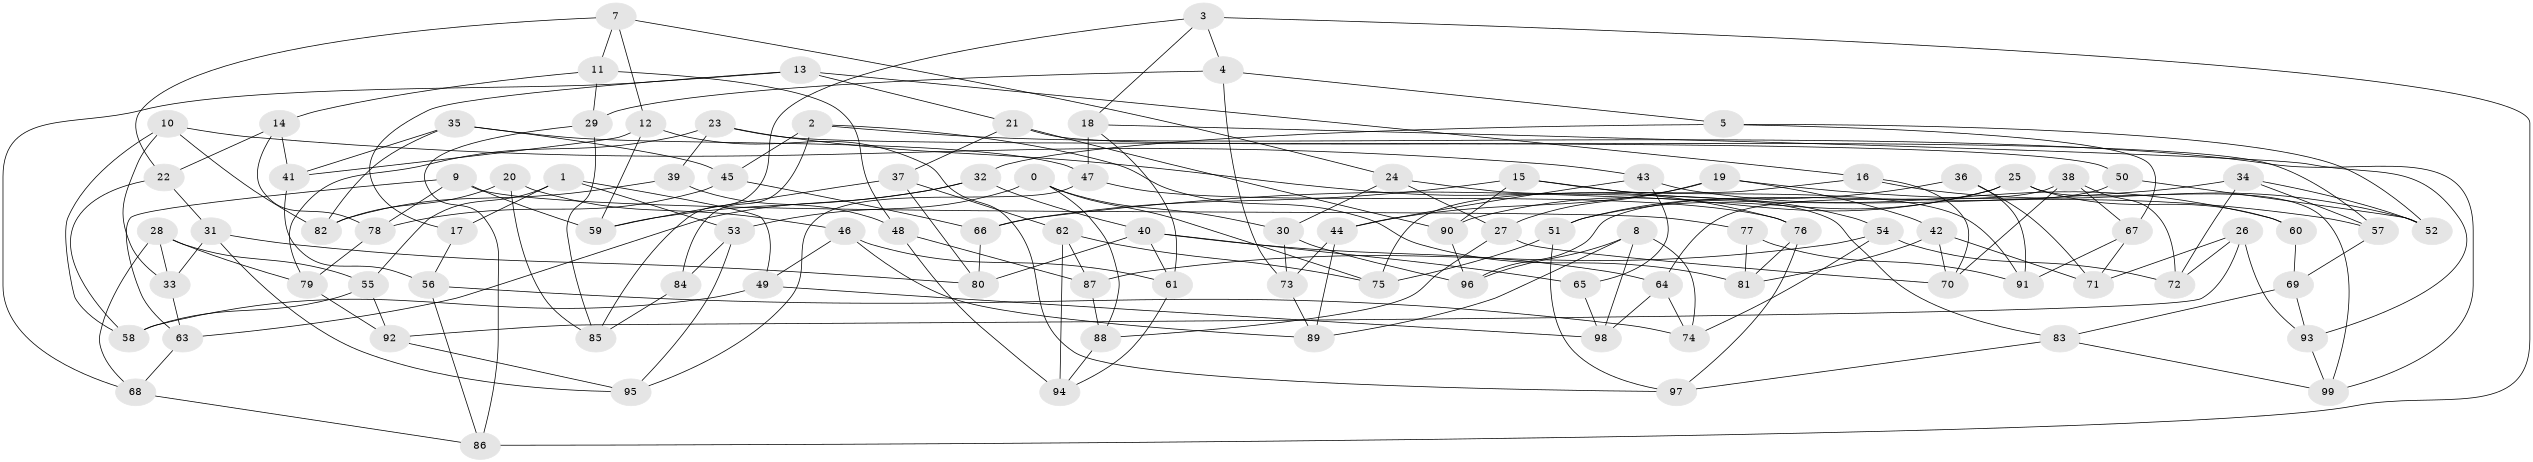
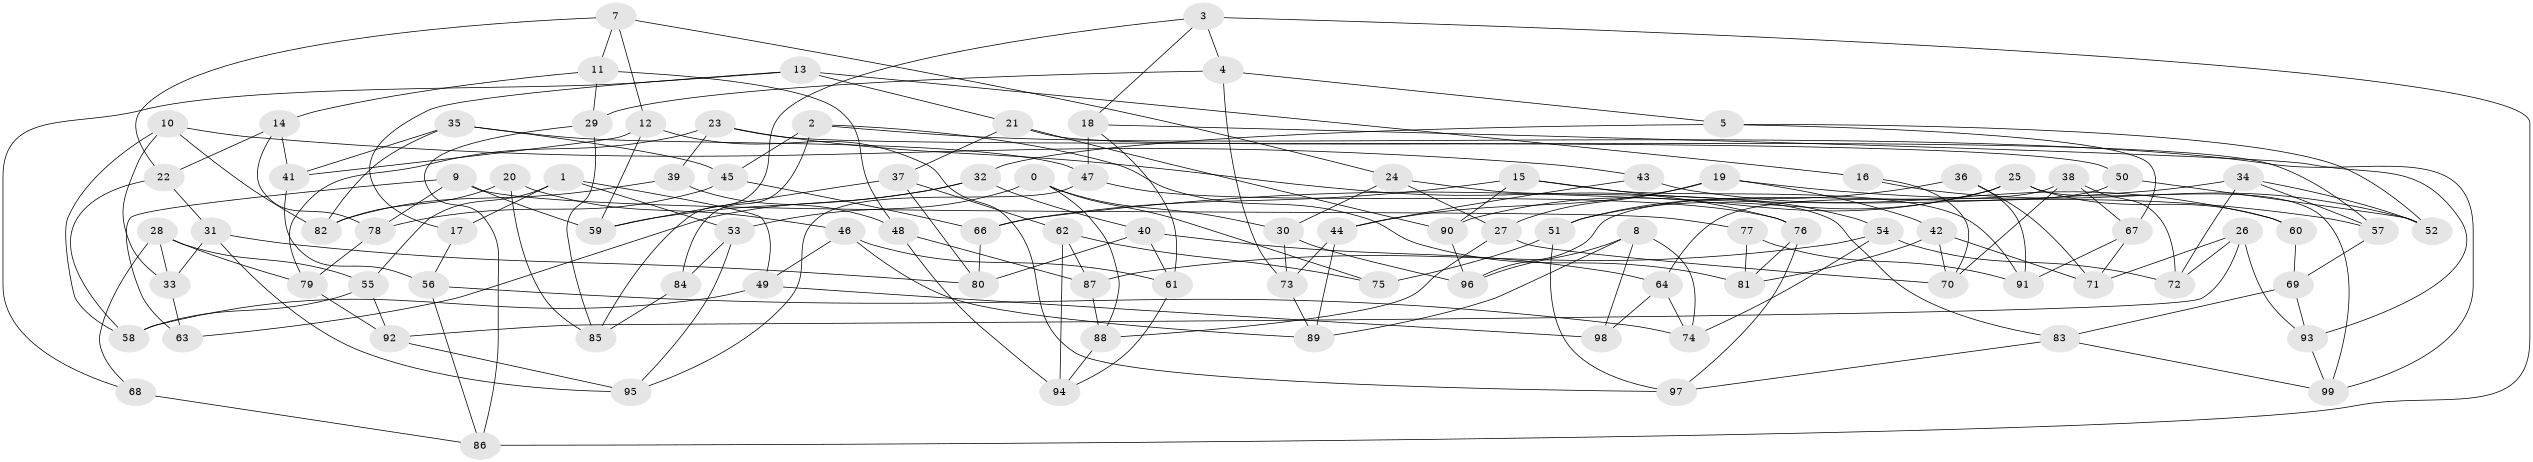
edge "16" -- "75": removed
node "65": removed
edge "63" -- "68": removed
